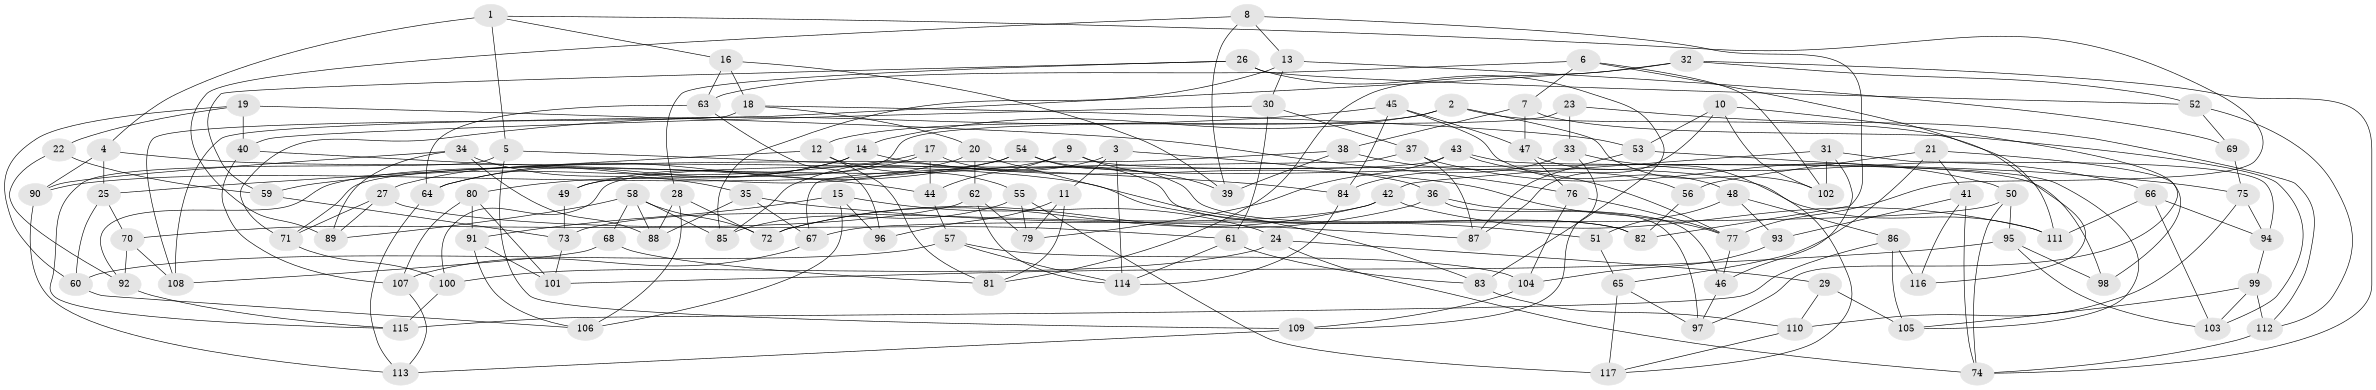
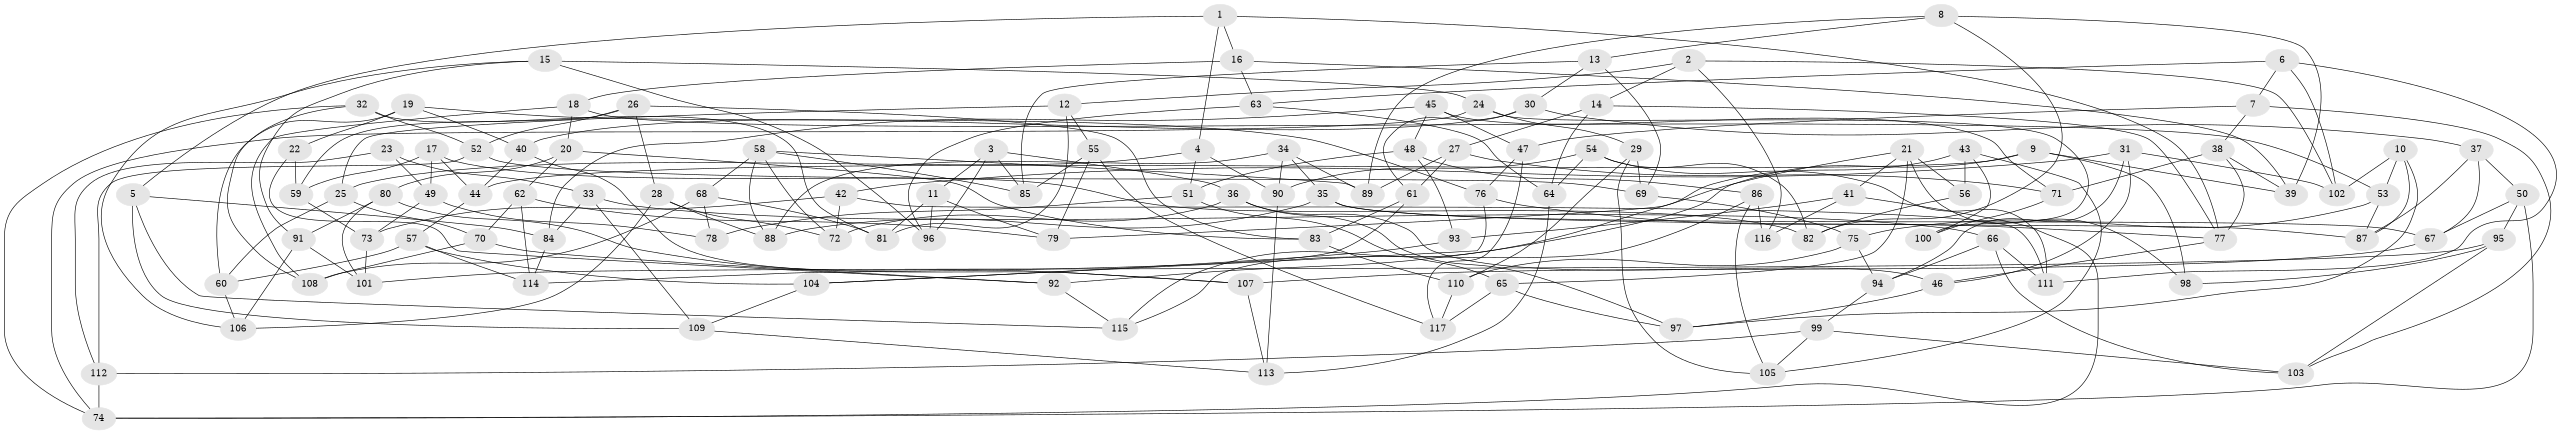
edge "29" -- "69": added
edge "3" -- "114": now "3" -- "96"
node "78": added
edge "100" -- "115": now "21" -- "115"
